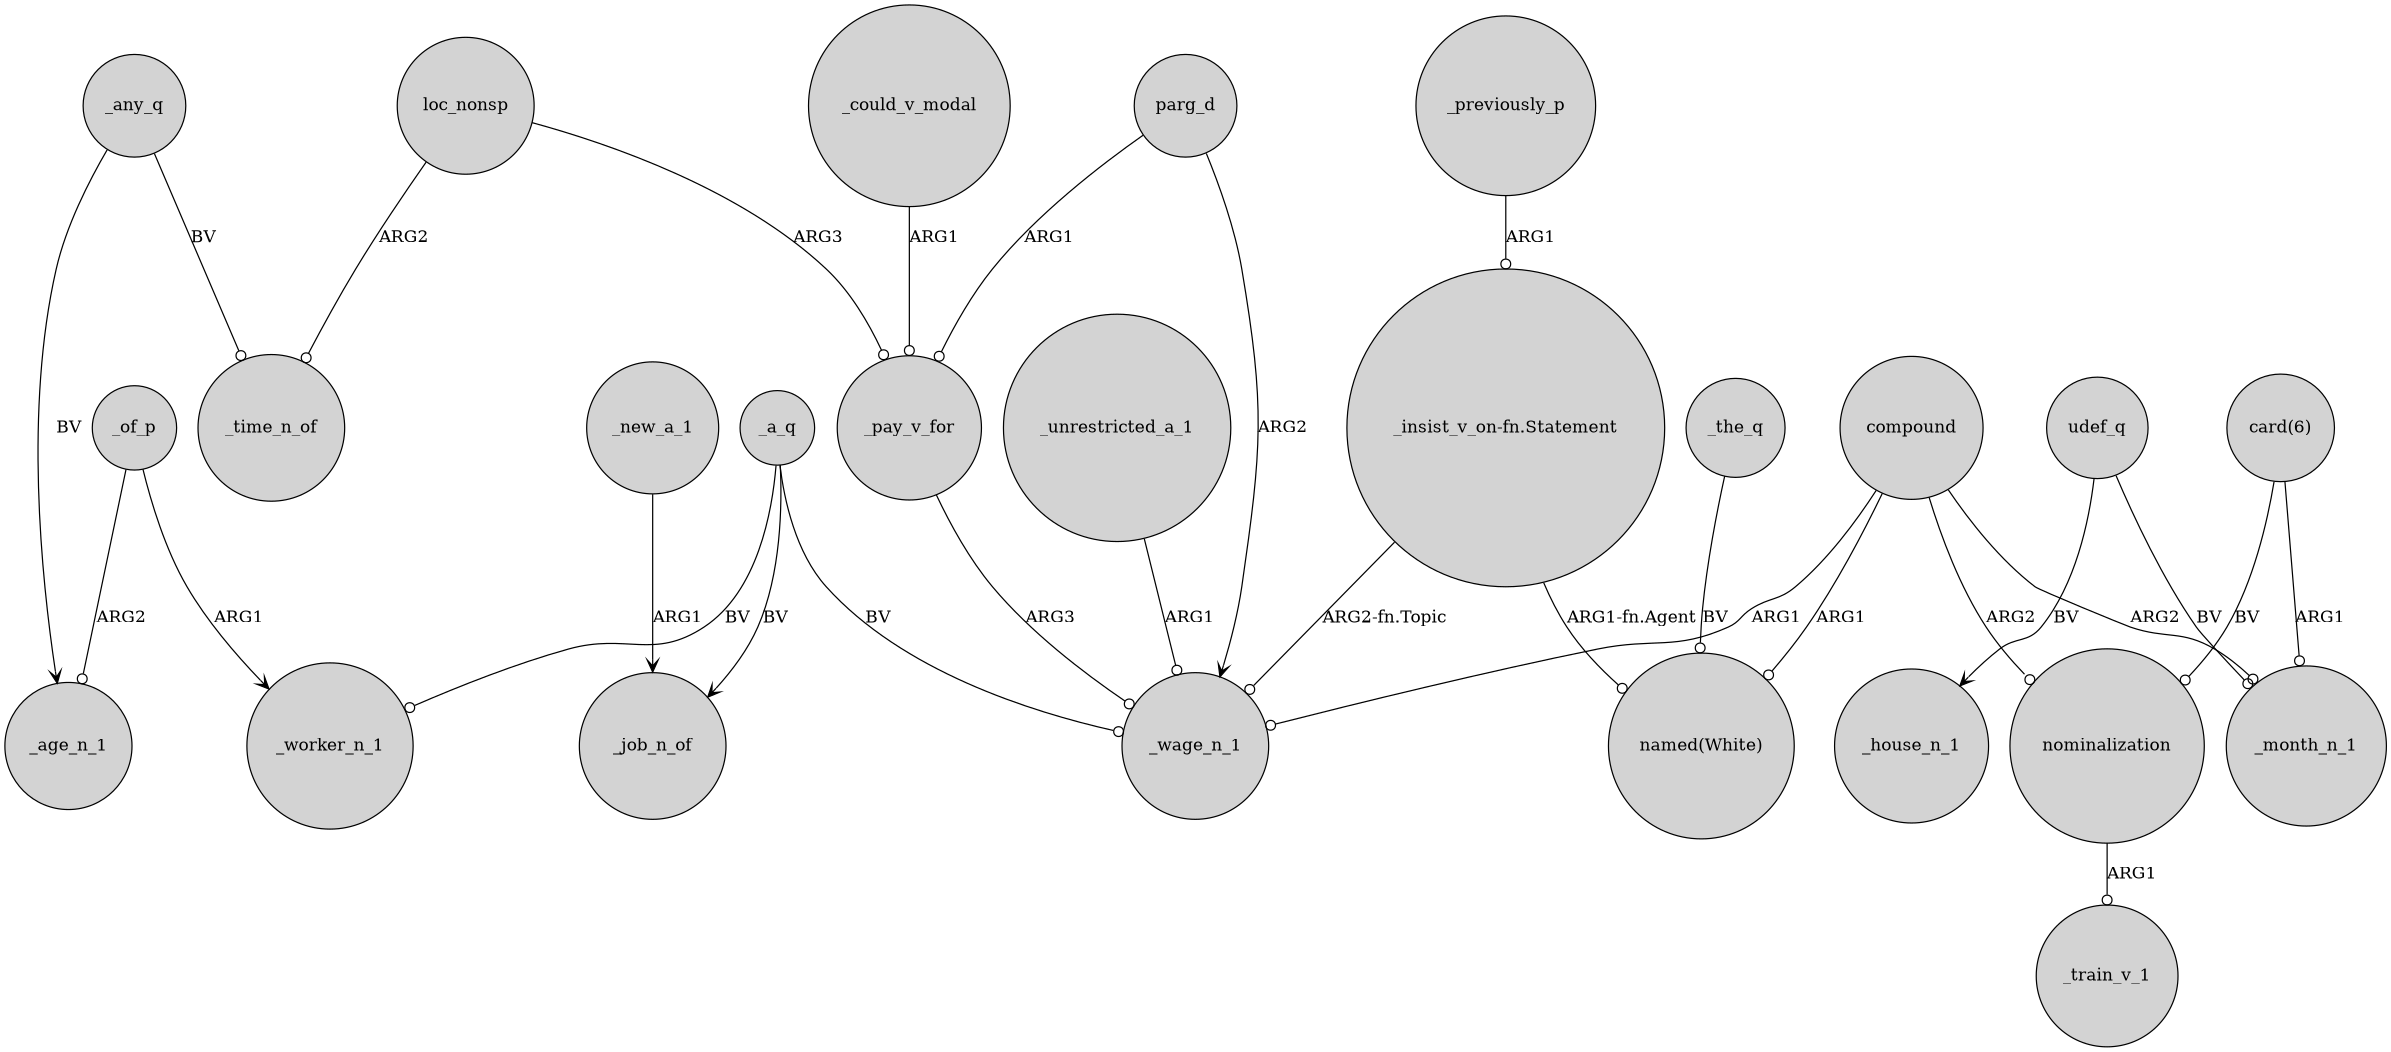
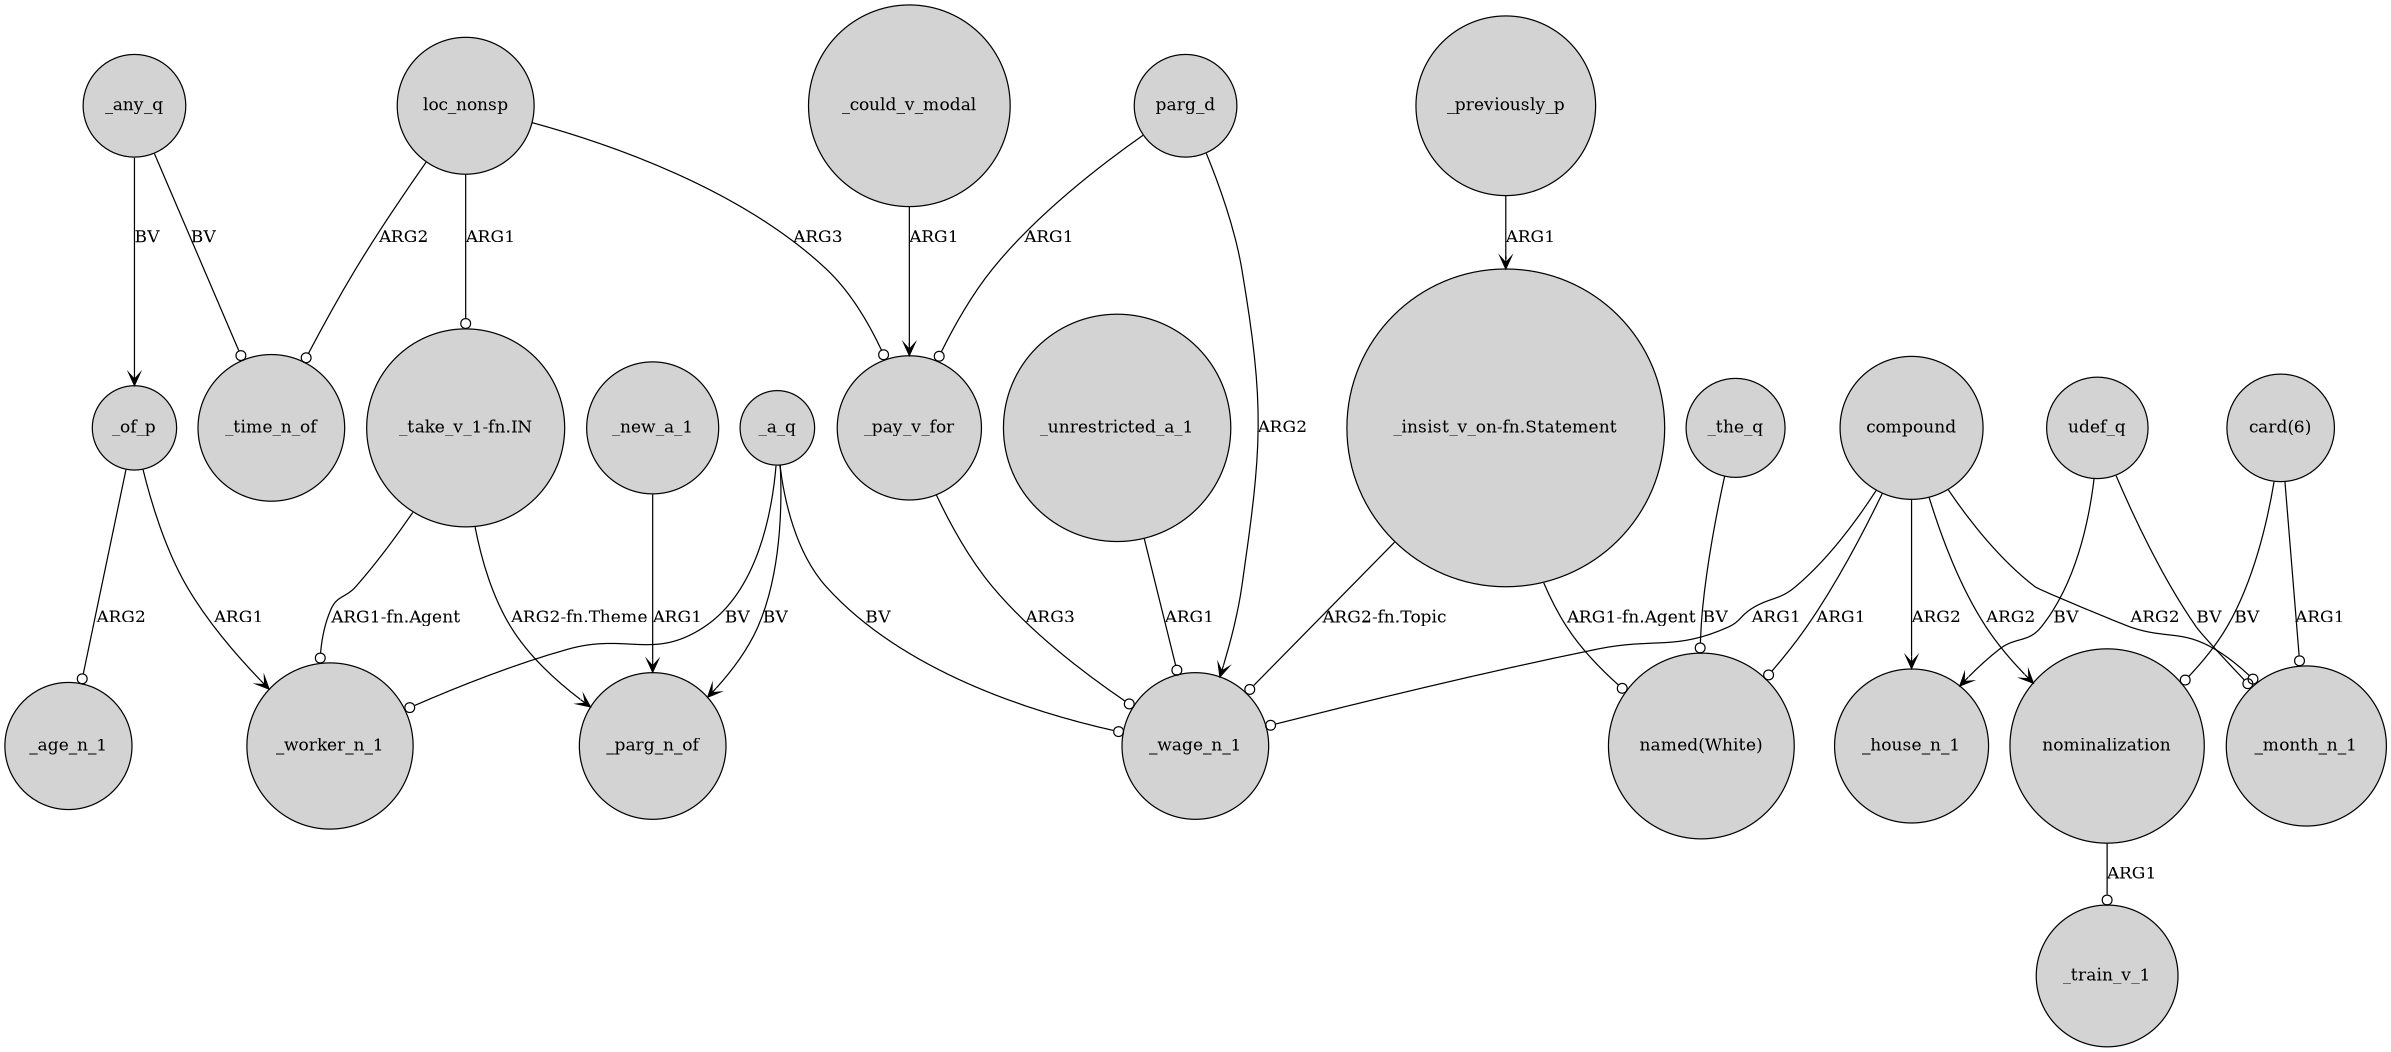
edge "_previously_p" -> "_insist_v_on-fn.Statement": arrowhead odot -> vee
edge "_could_v_modal" -> "_pay_v_for": arrowhead odot -> vee
edge "_any_q" -> "_age_n_1": now "_any_q" -> "_of_p"
node "_take_v_1-fn.IN": added
edge "compound" -> "_house_n_1": added, label "ARG2"
edge "compound" -> "nominalization": arrowhead odot -> vee
node "_job_n_of": label "_job_n_of" -> "_parg_n_of"
